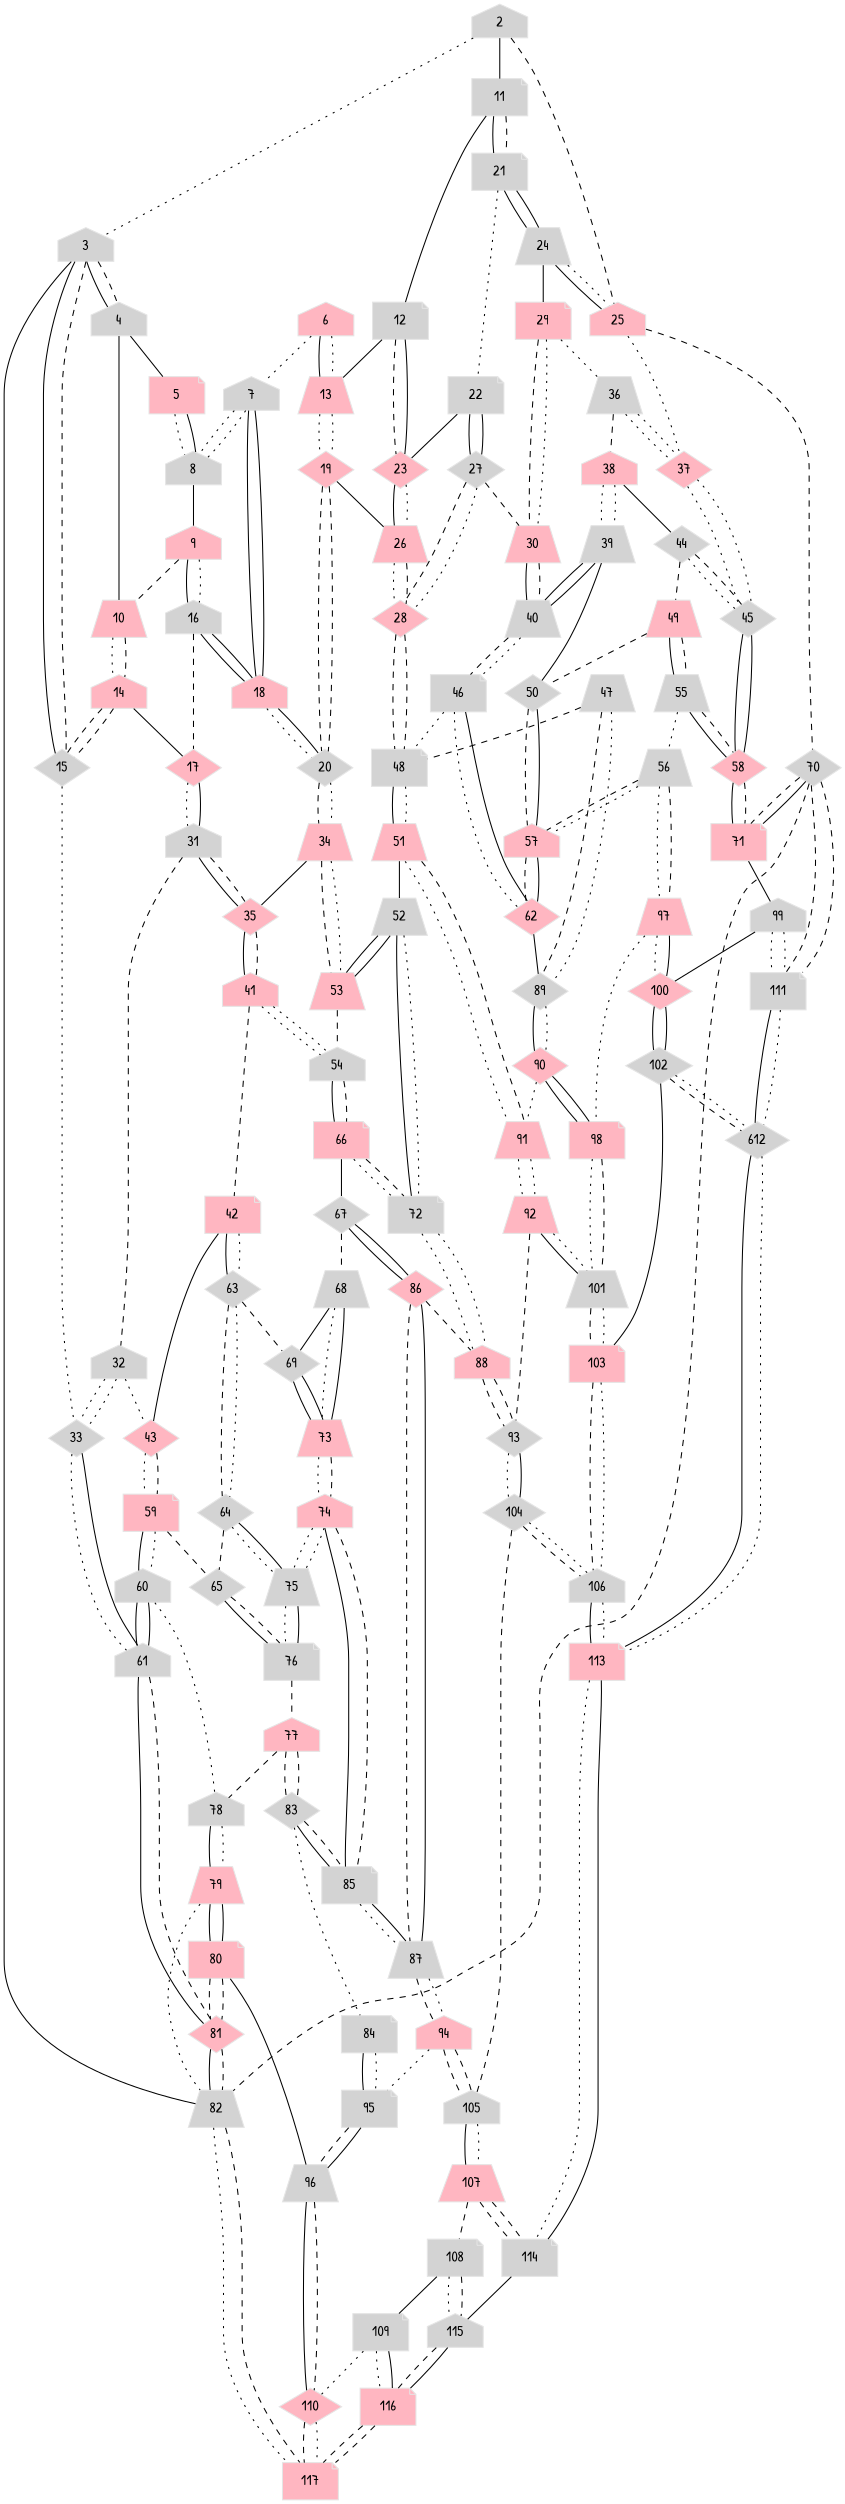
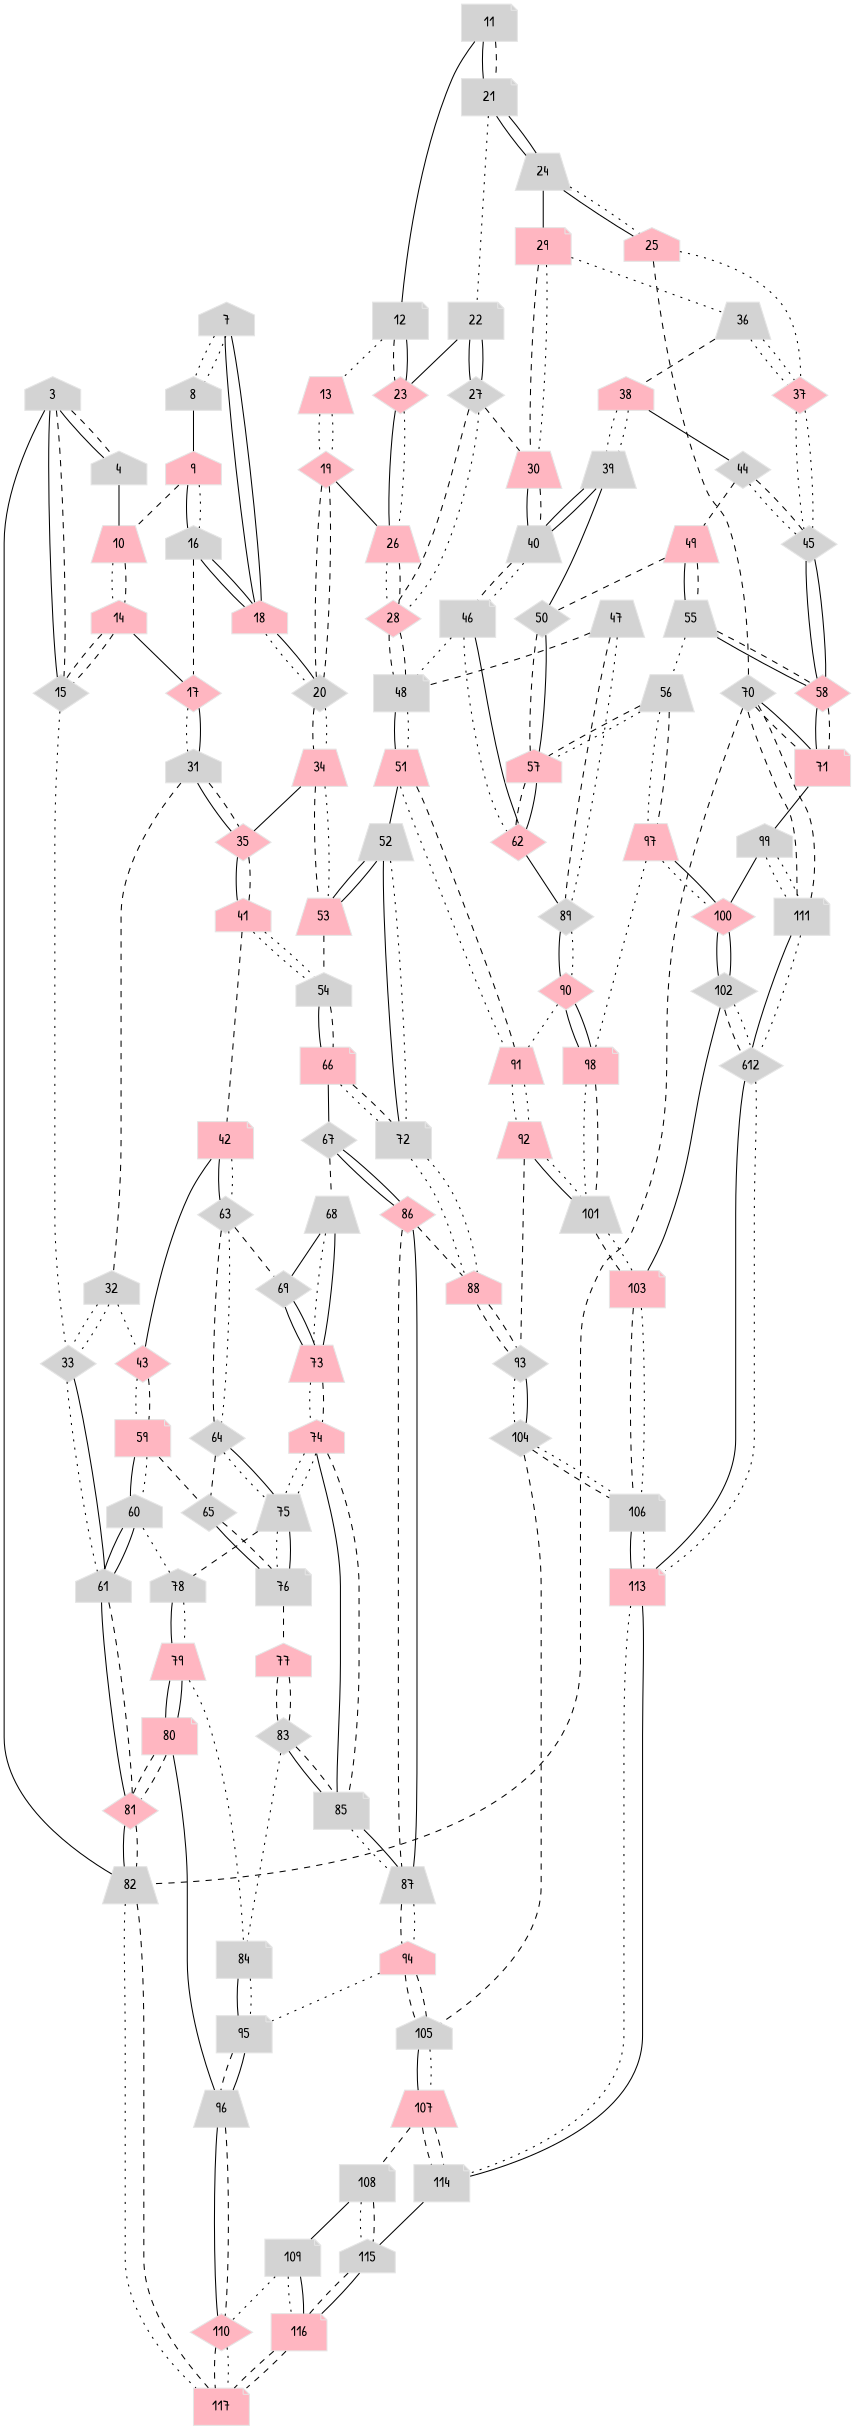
node "2": removed
node "6": removed
edge "12" -- "13": style solid -> dotted
node "5": removed
node "106": shape house -> note
edge "77" -- "78": now "75" -- "78"
edge "79" -- "82": now "79" -- "84"
